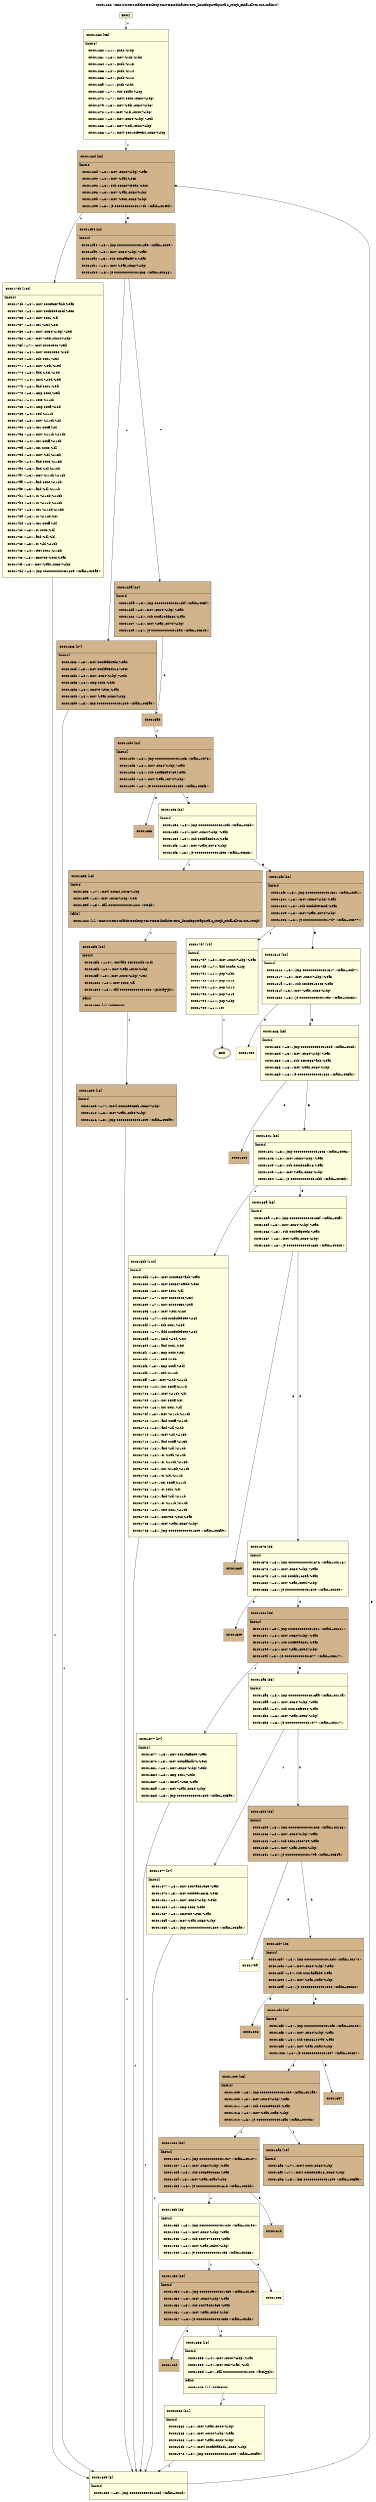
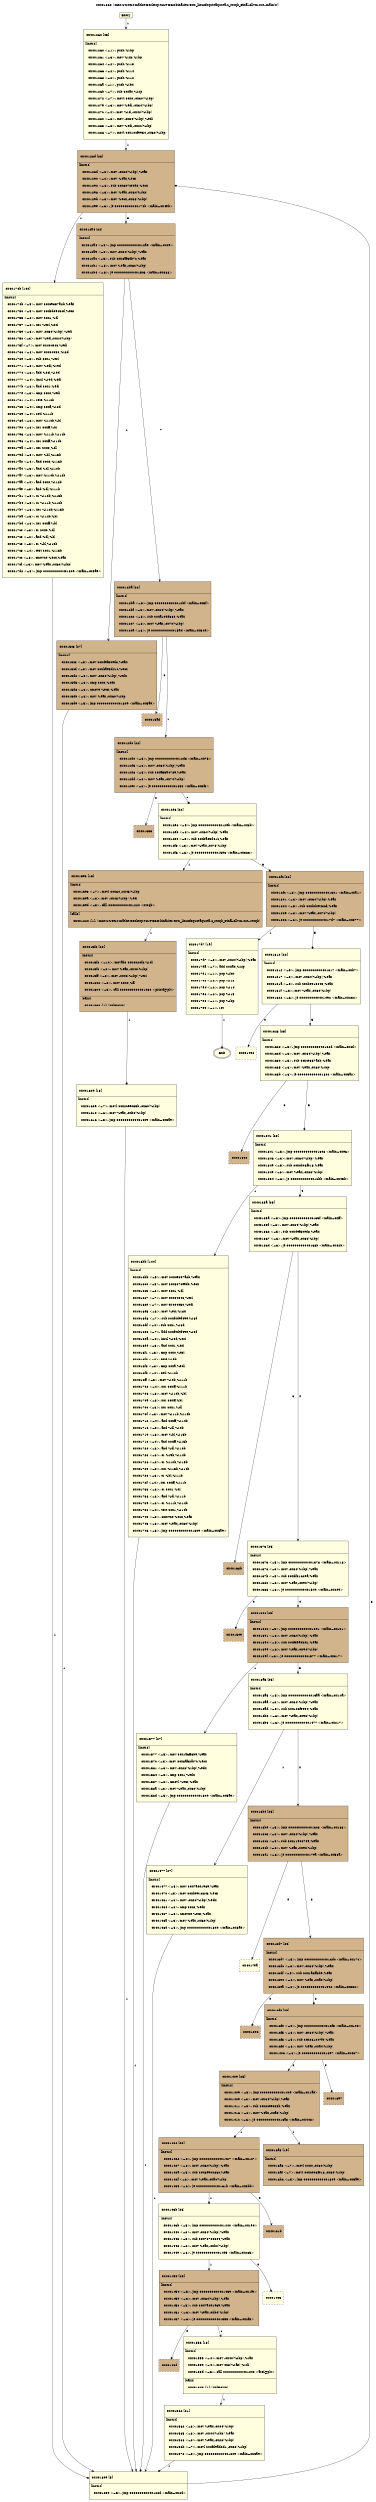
edge "0x4015ad" -> "0x4012d0 [22]": now "0x4012ba [22]" -> "0x4012d0 [22]"
node "0x401609 [18]": fillcolor tan -> lightyellow
